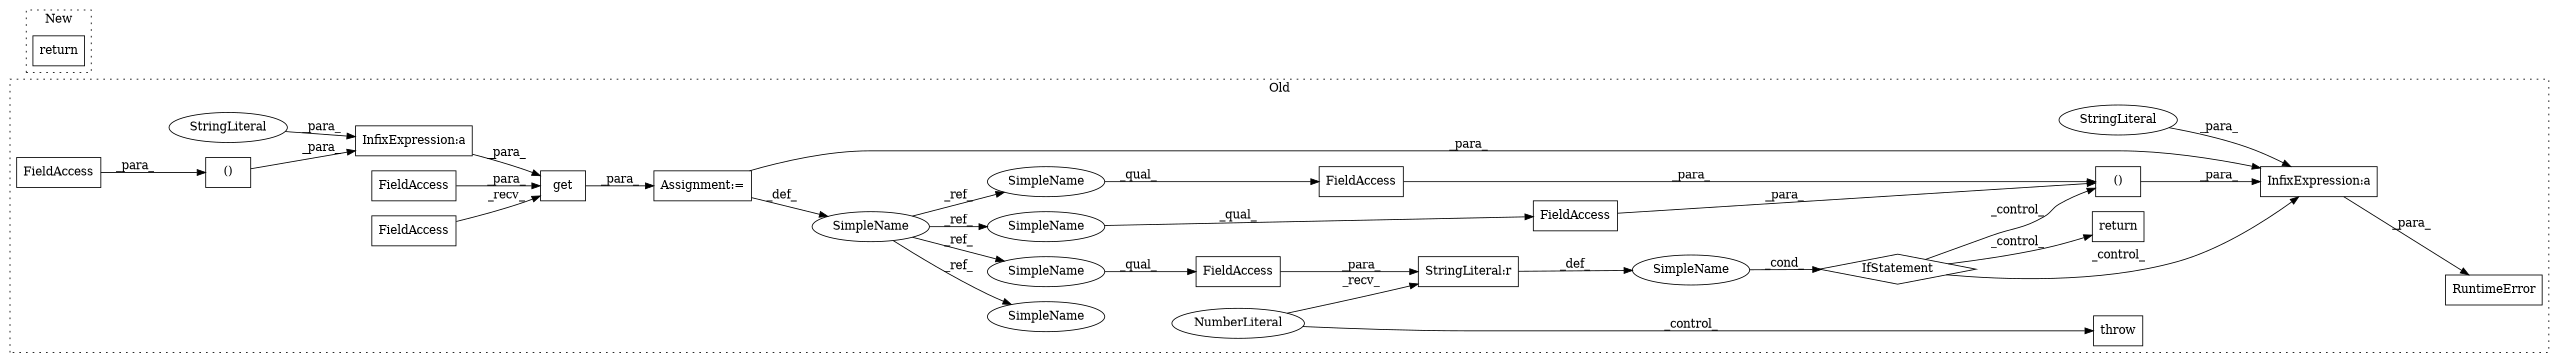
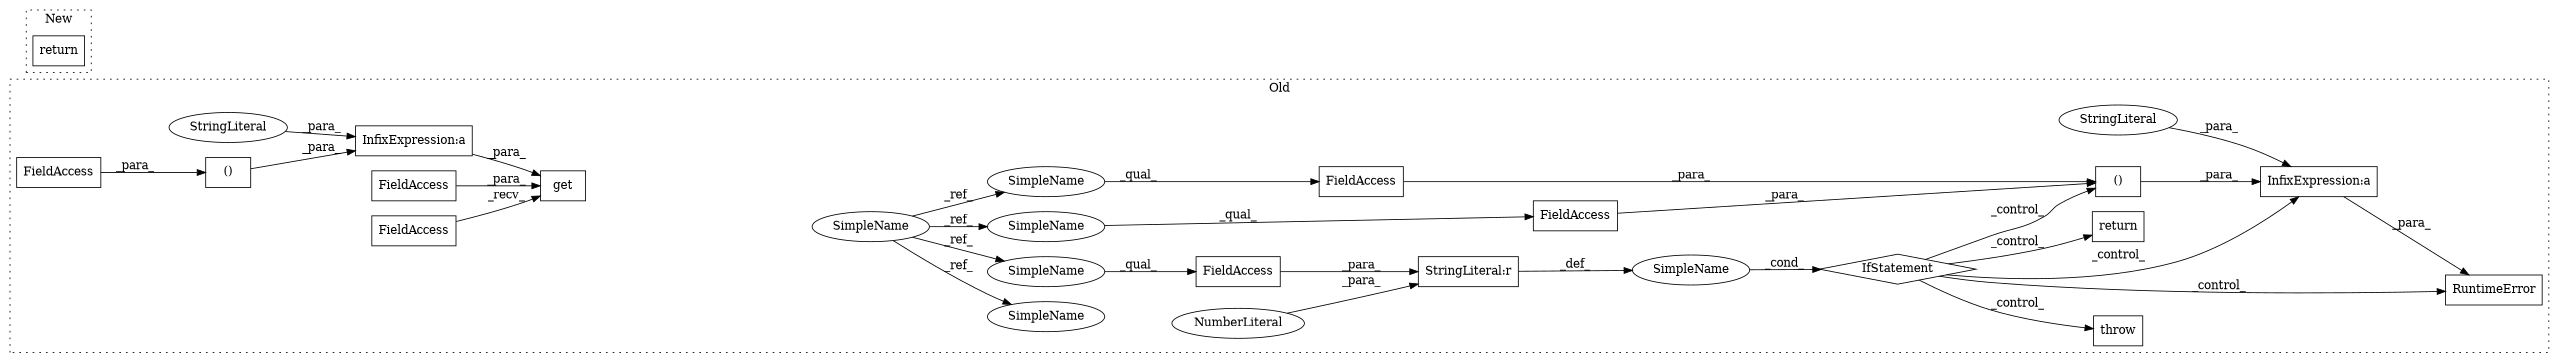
node "Assignment:=": removed
edge "NumberLiteral" -> "StringLiteral:r": label "_recv_" -> "_para_"
edge "IfStatement" -> "RuntimeError": added, label "_control_"
edge "NumberLiteral" -> "throw": now "IfStatement" -> "throw"
